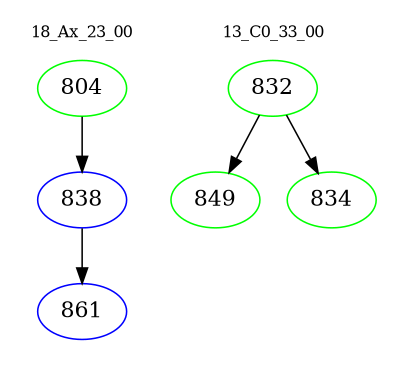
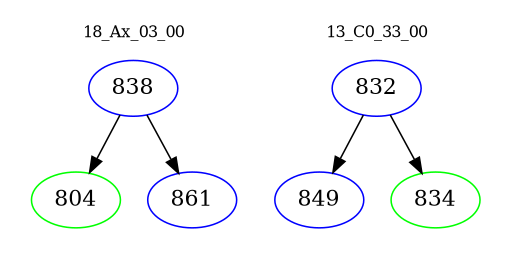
cluster "18_Ax_23_00": label "18_Ax_23_00" -> "18_Ax_03_00"
node "832": color green -> blue
edge "804" -> "838": reversed
node "849": color green -> blue
